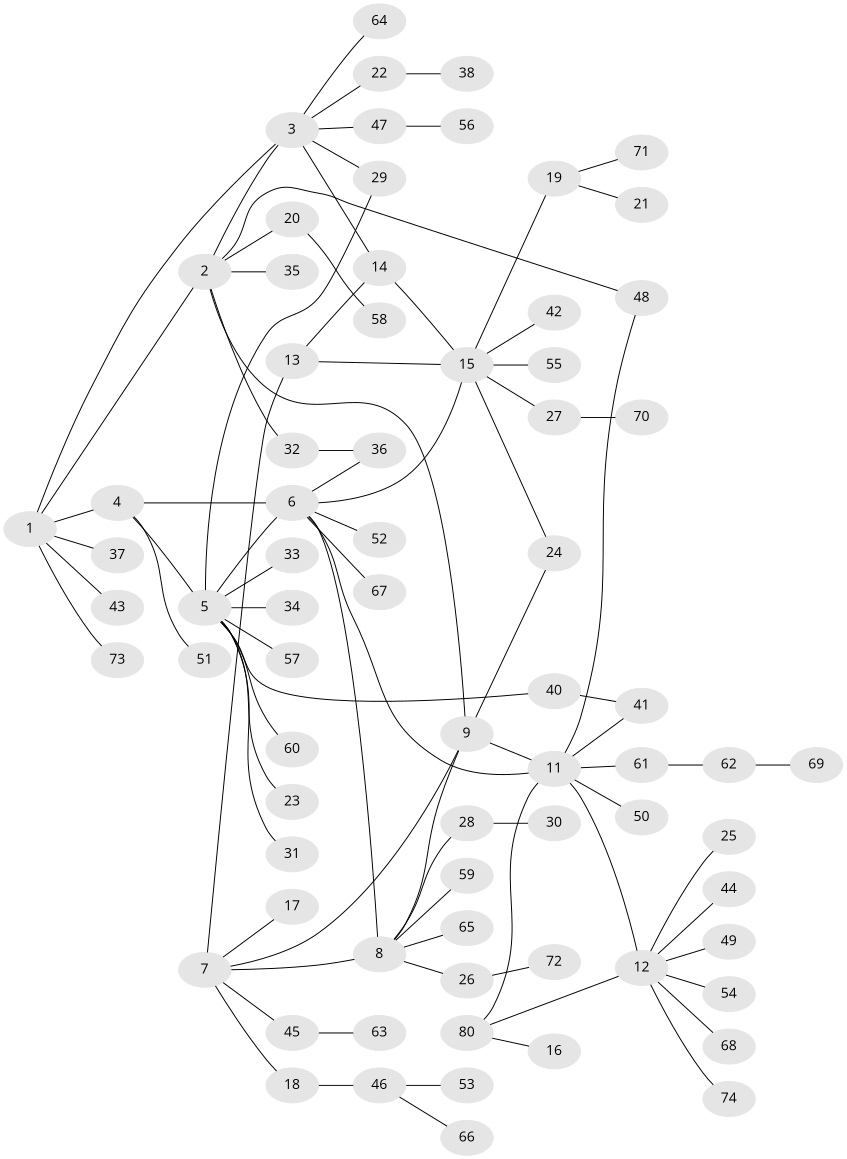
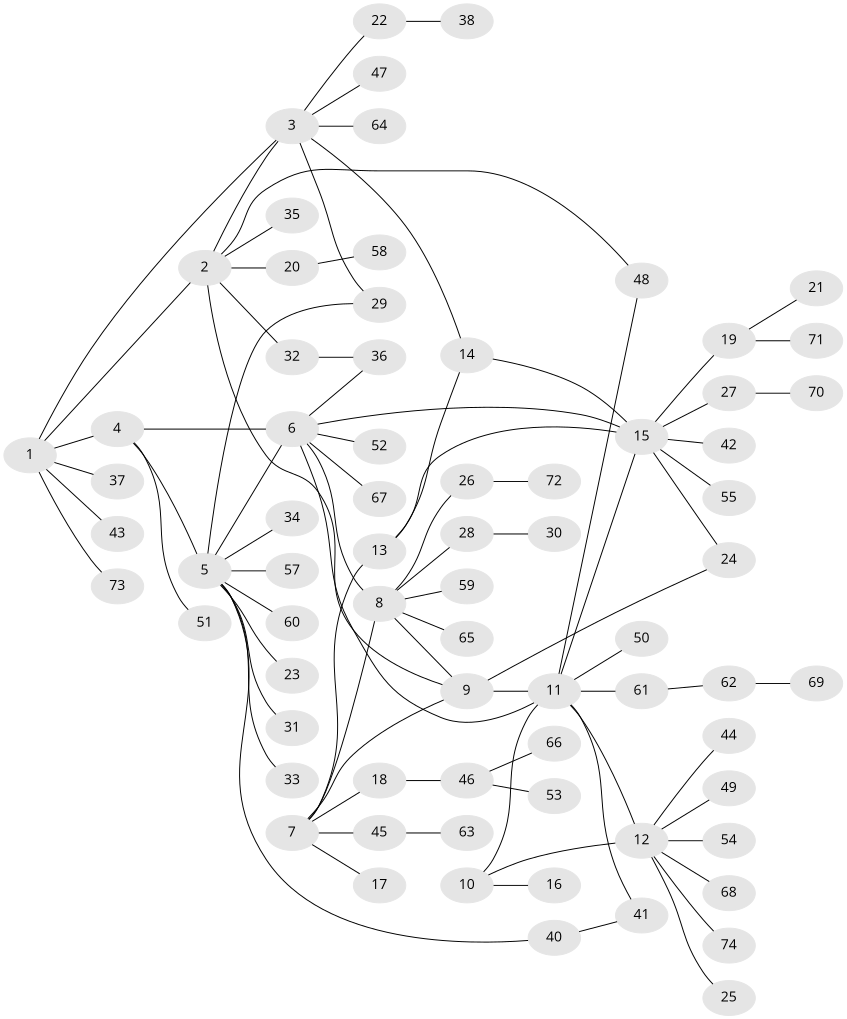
node "56": removed
edge "15" -- "11": added
node "80": label "80" -> "10"
